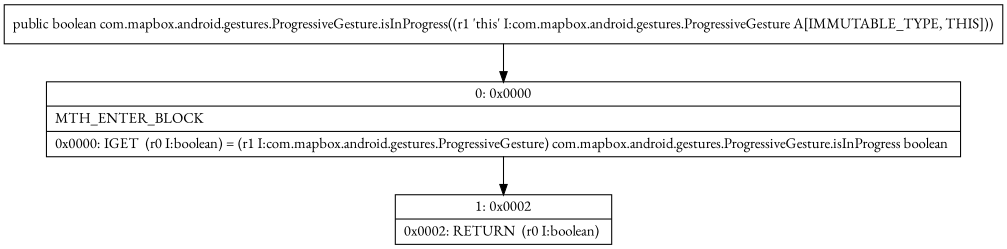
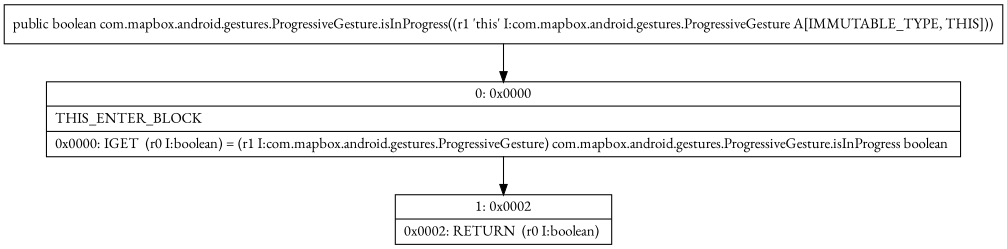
node "0: 0x0000": text "MTH_ENTER_BLOCK" -> "THIS_ENTER_BLOCK"
